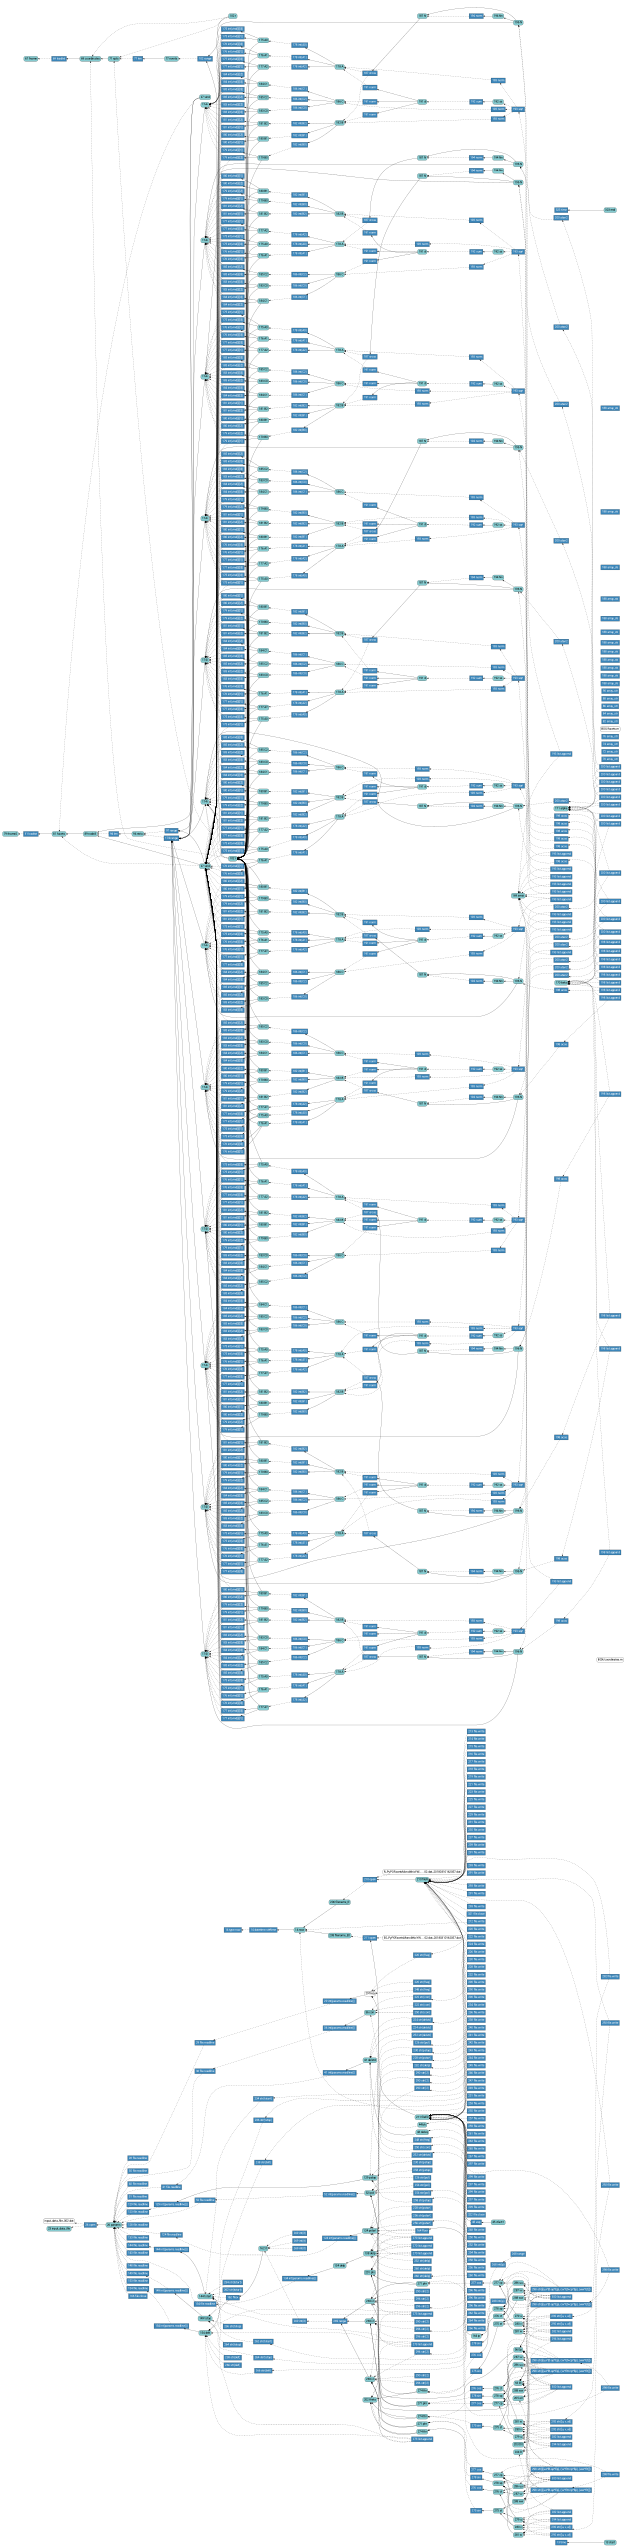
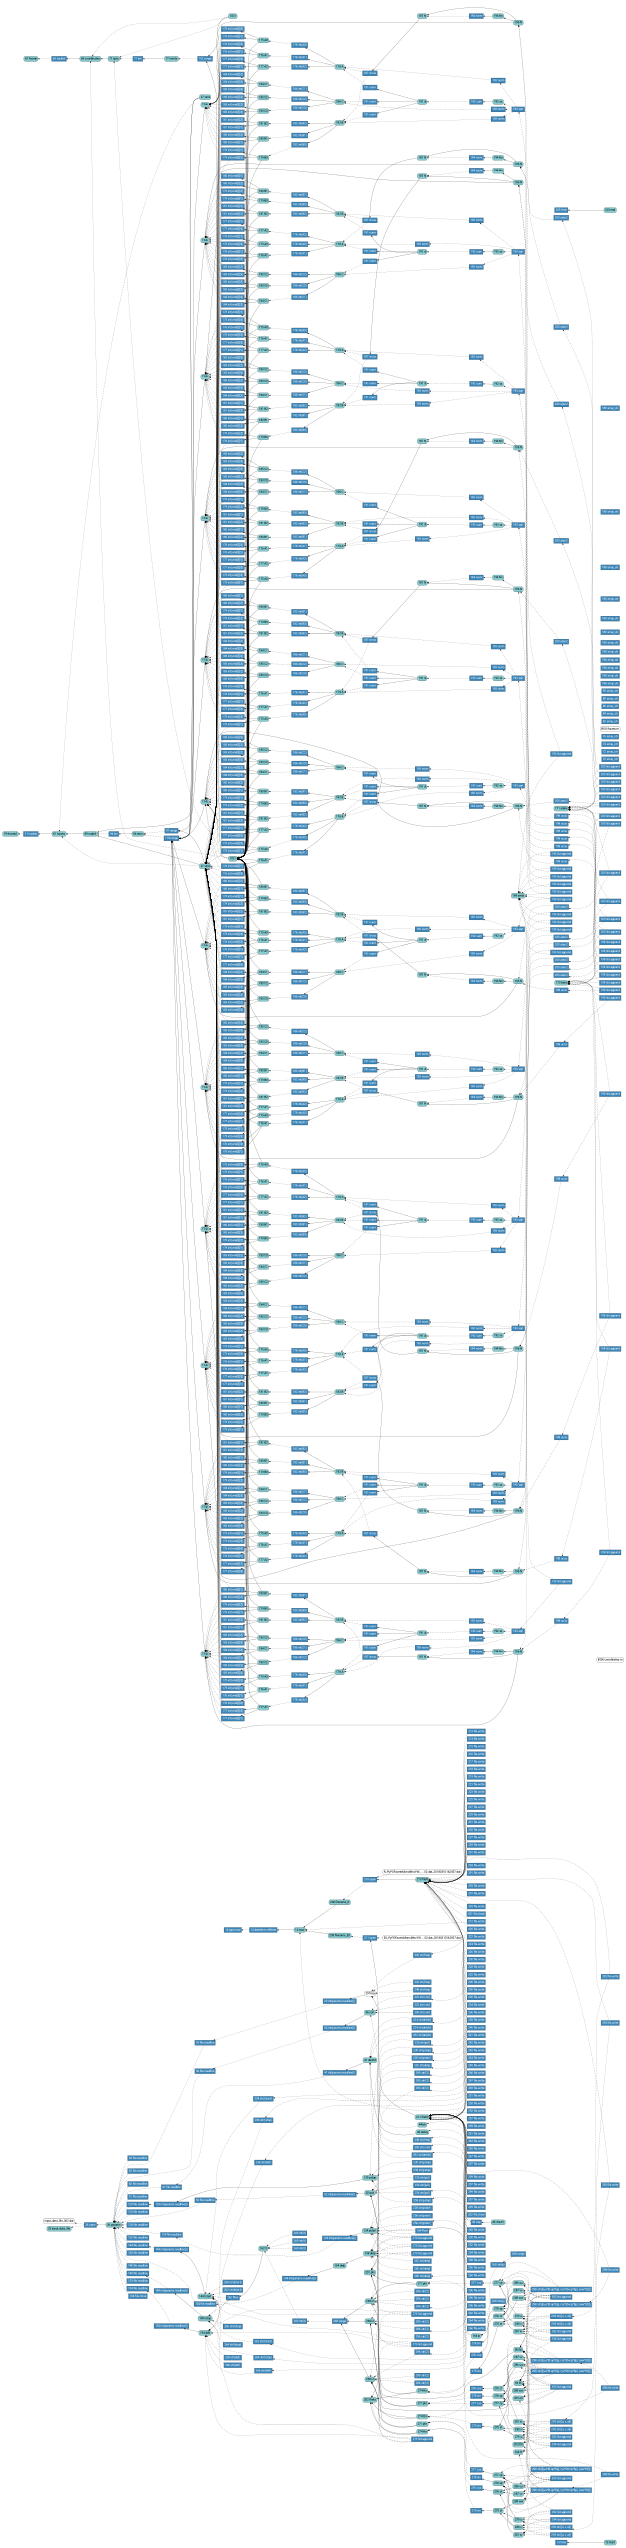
edge "129 int(params.readline())" -> "123 file.readline": now "129 int(params.readline())" -> "129 file.readline"
